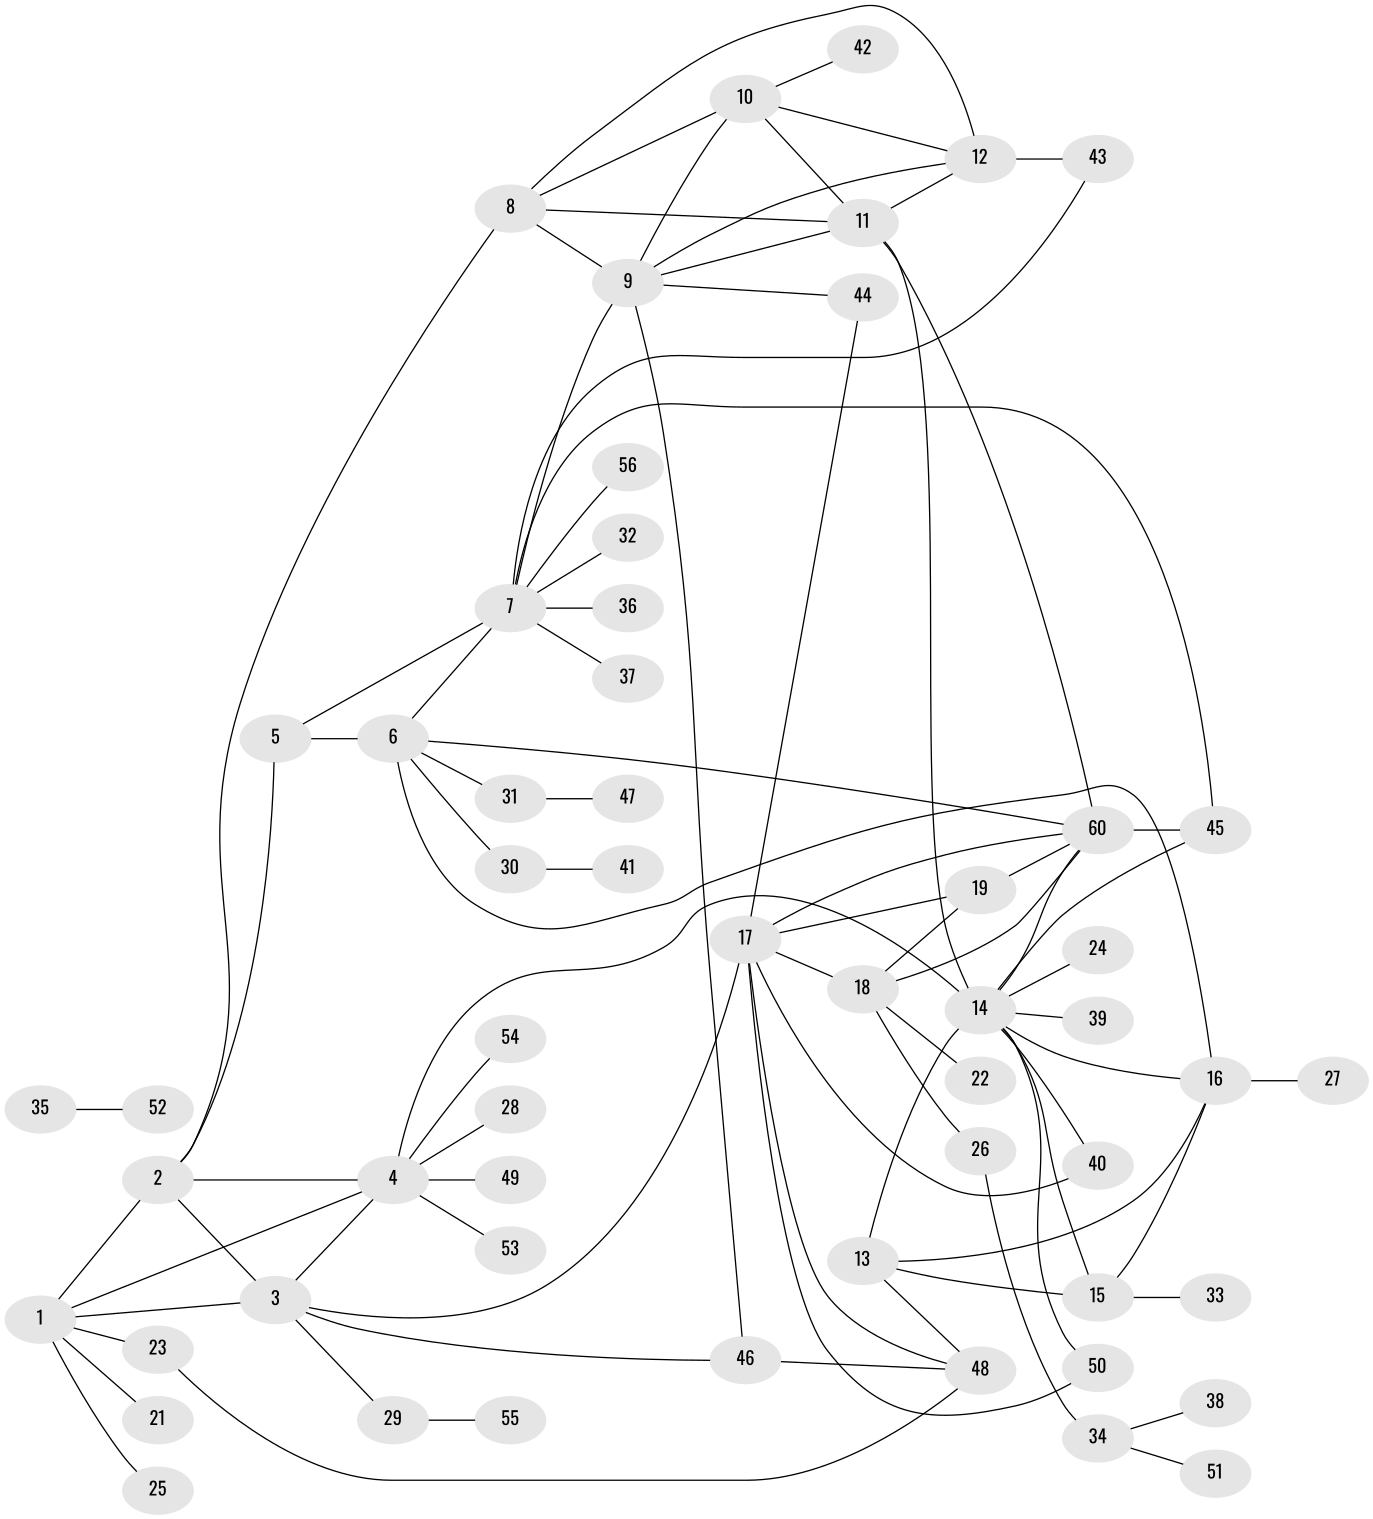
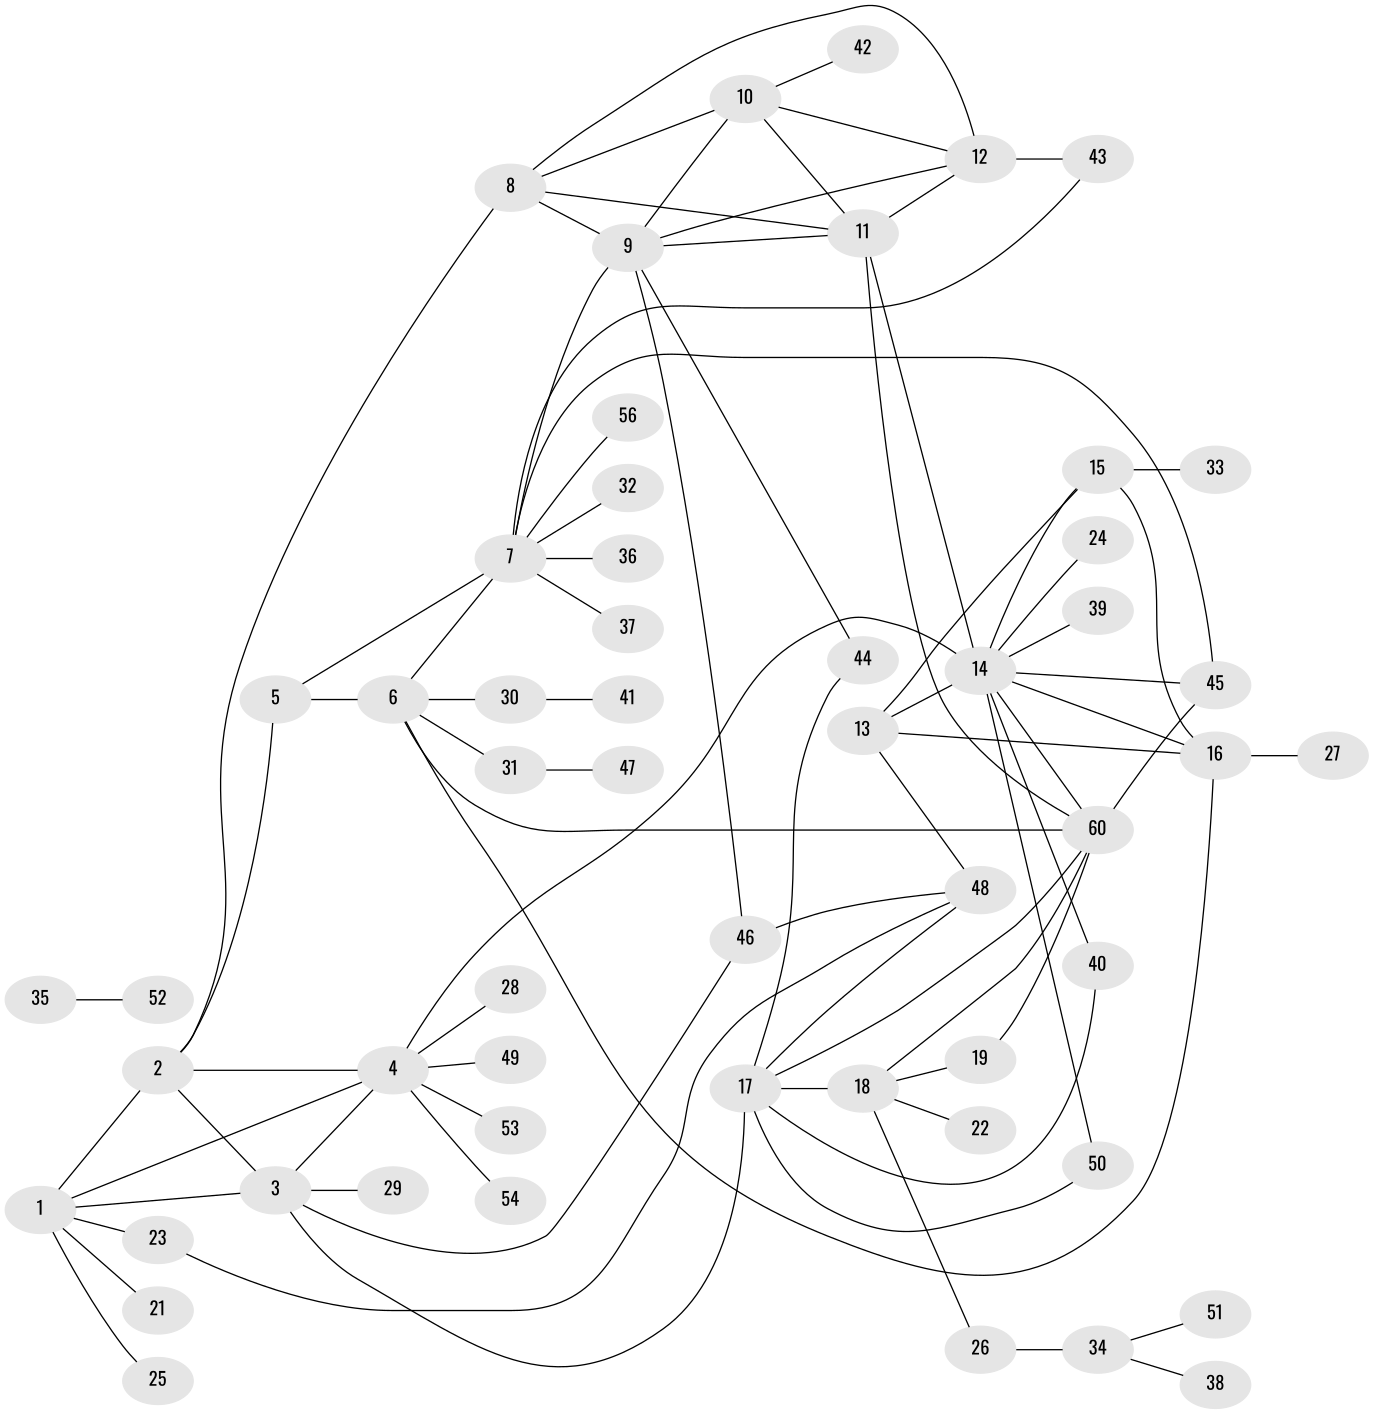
edge "19" -- "17": removed
node "55": removed
